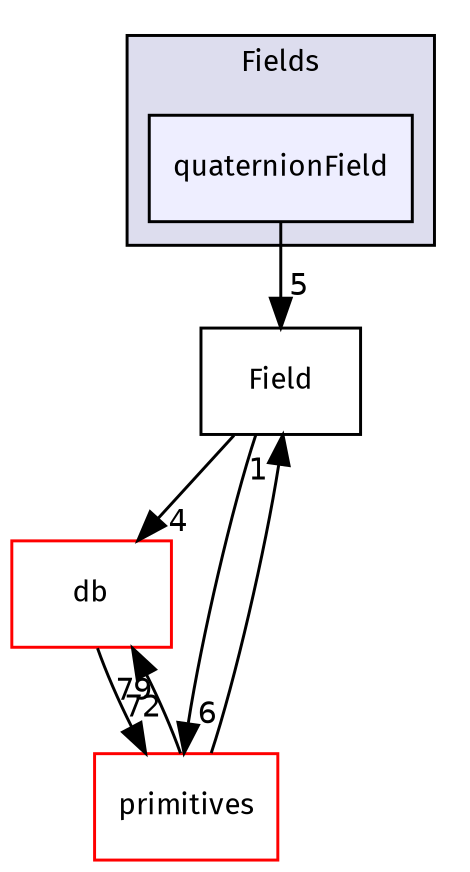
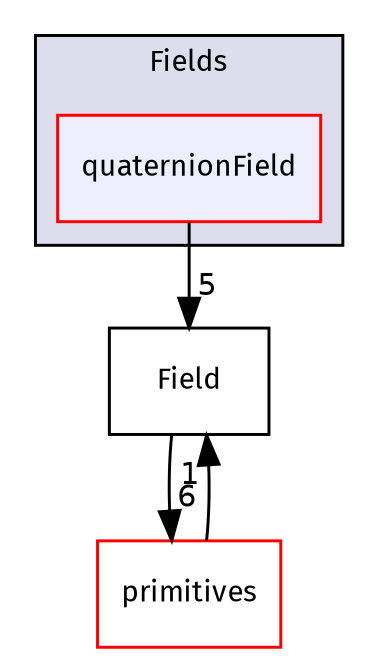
node "quaternionField": color black -> red
node "db": removed
